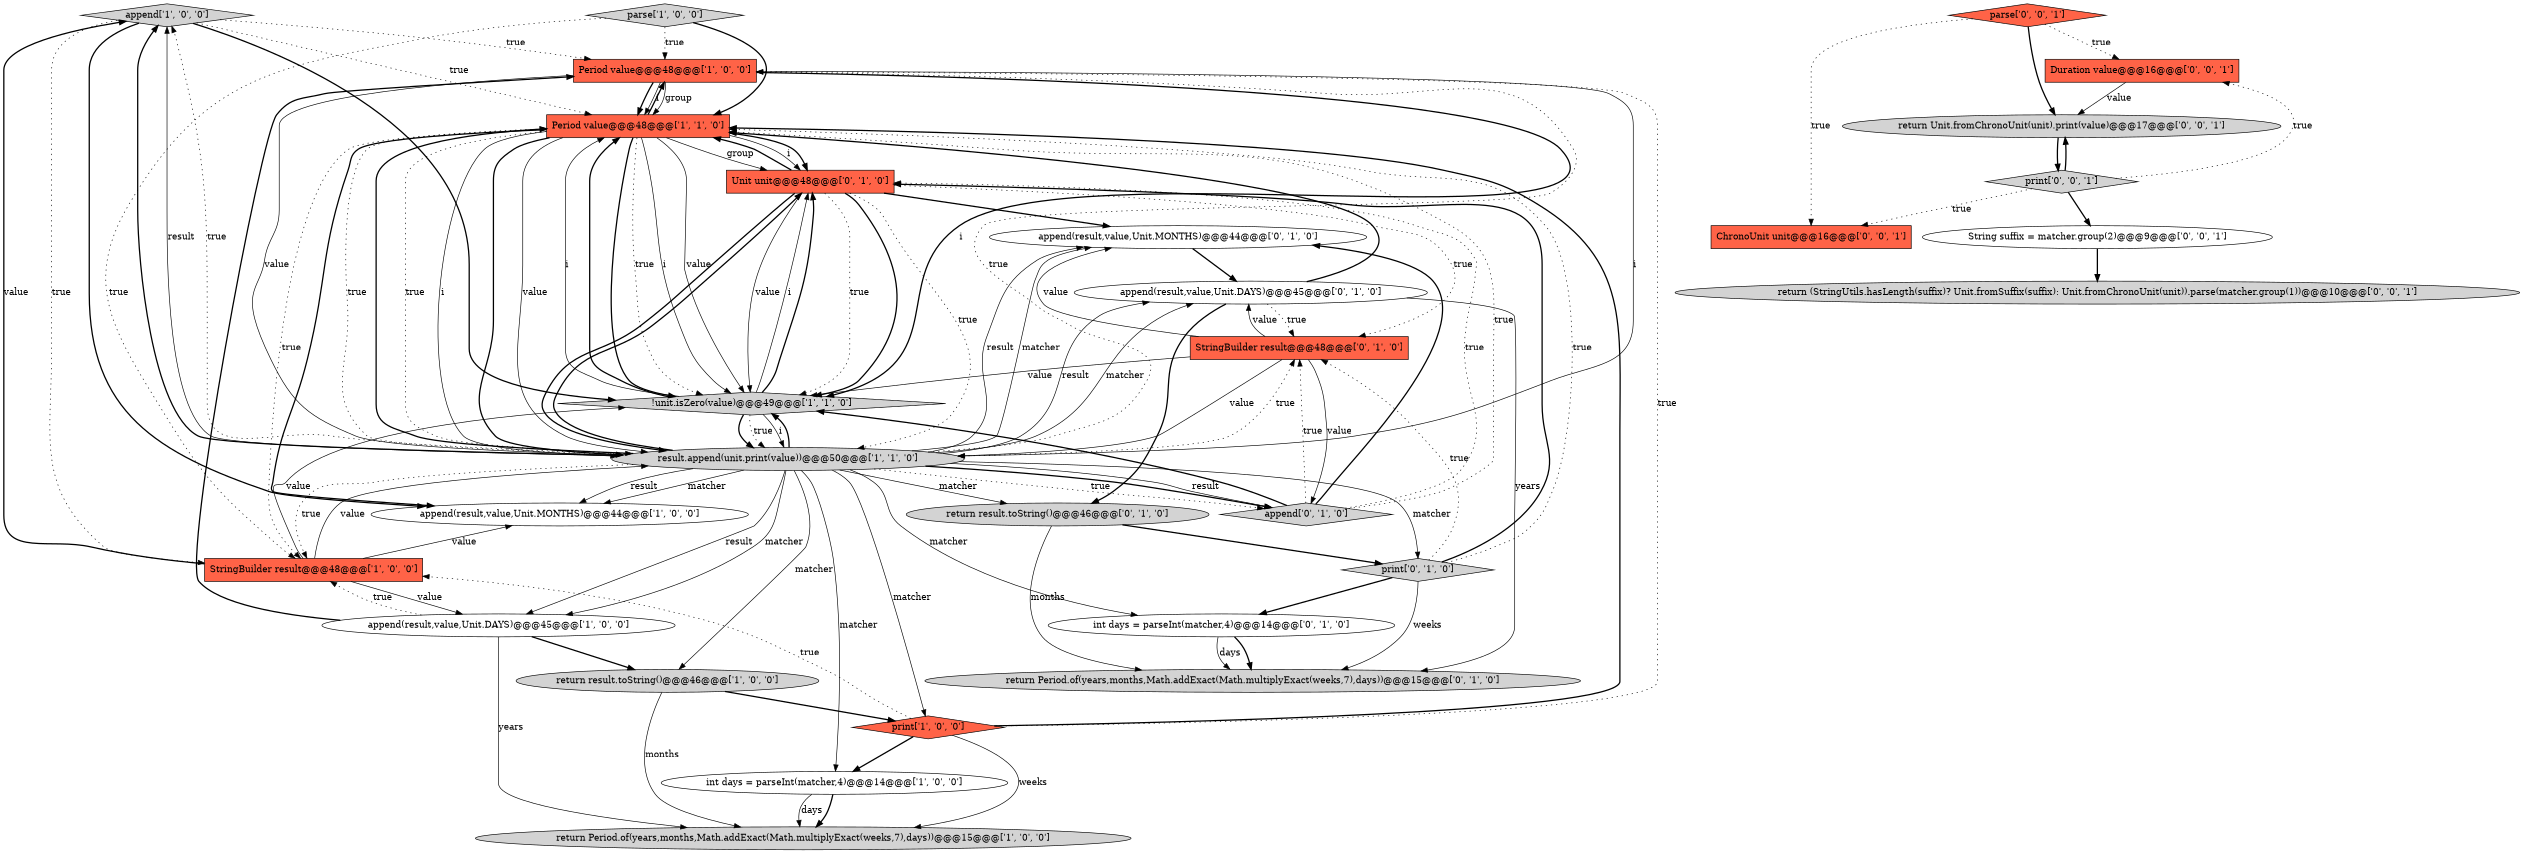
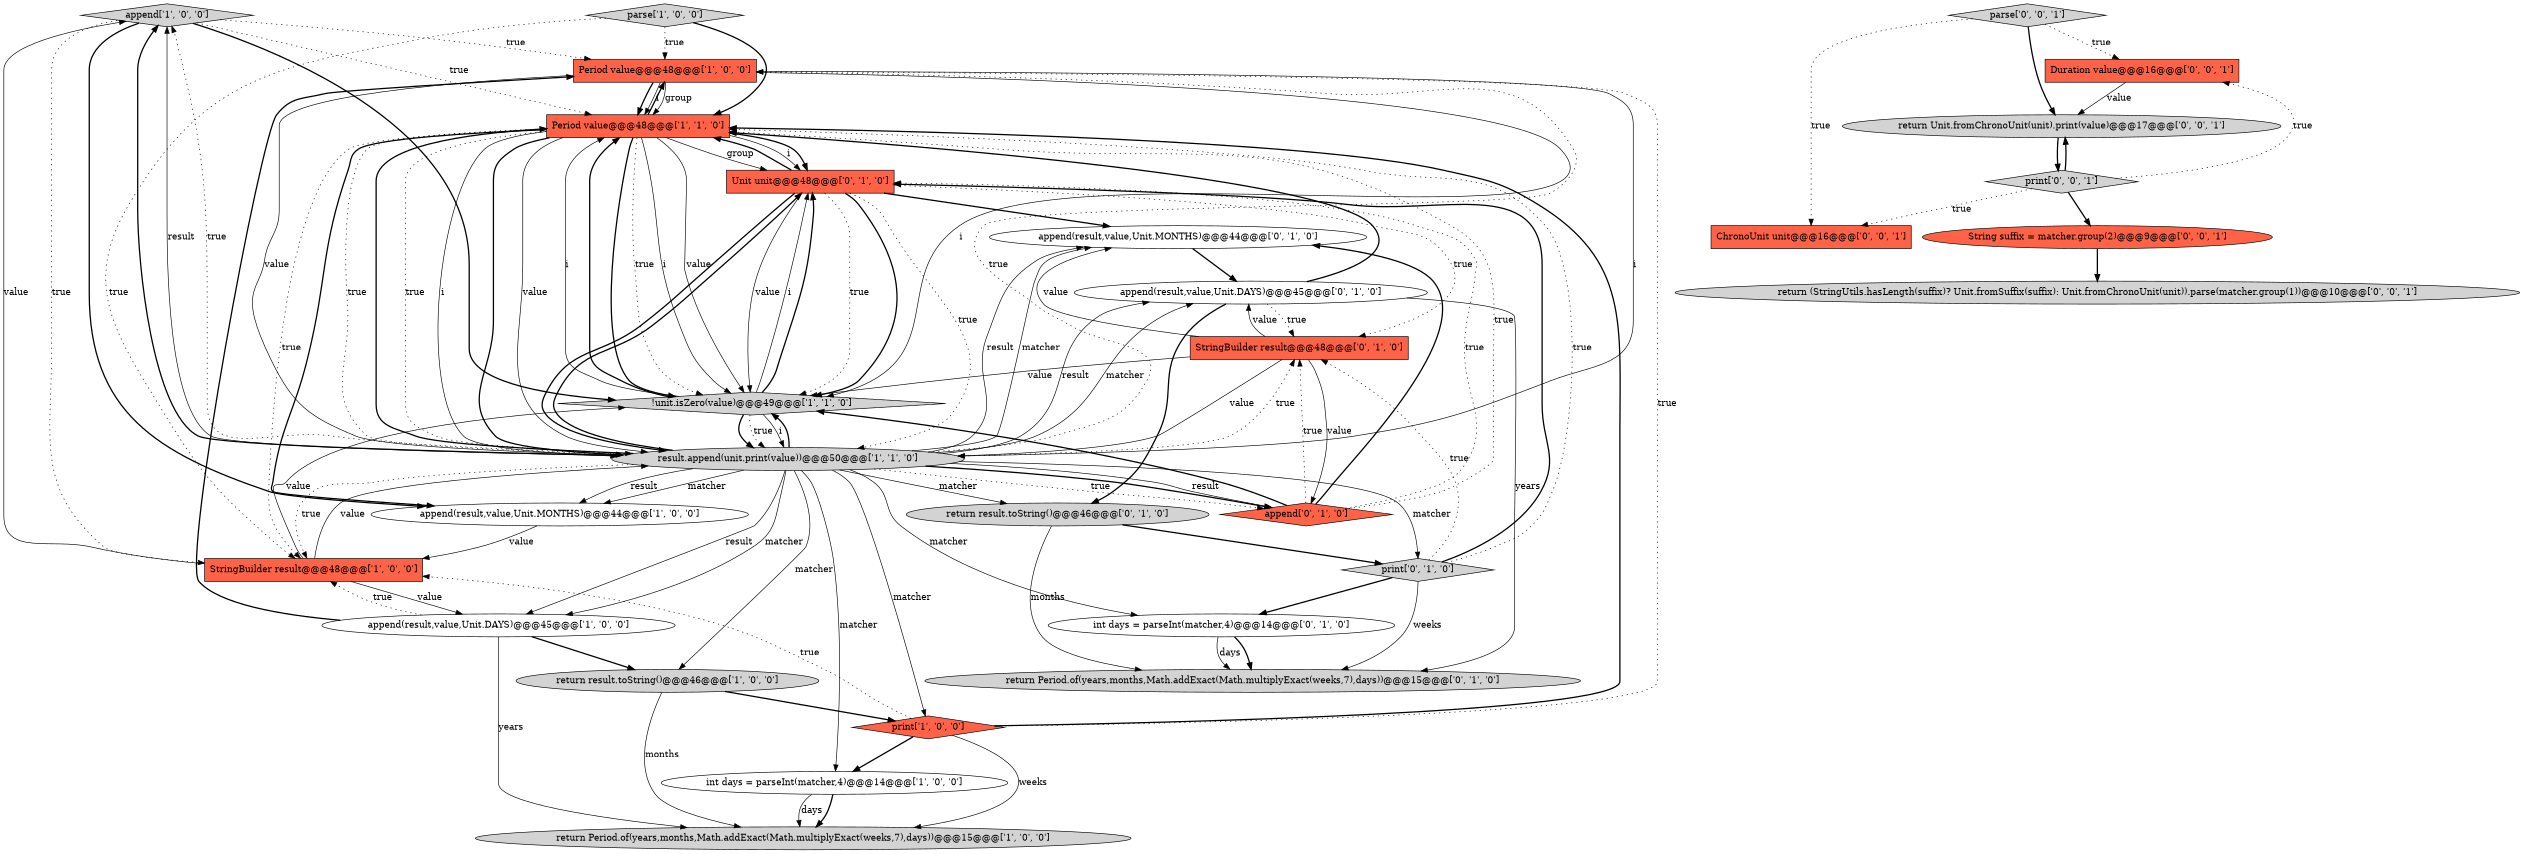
node "parse['0', '0', '1']": fillcolor tomato -> lightgray
edge "Period value@@@48@@@['1', '0', '0']" -> "!unit.isZero(value)@@@49@@@['1', '1', '0']": style bold -> solid
node "String suffix = matcher.group(2)@@@9@@@['0', '0', '1']": fillcolor white -> tomato
edge "StringBuilder result@@@48@@@['1', '0', '0']" -> "append['1', '0', '0']": style bold -> solid
node "append['0', '1', '0']": fillcolor lightgray -> tomato
edge "StringBuilder result@@@48@@@['1', '0', '0']" -> "append(result,value,Unit.MONTHS)@@@44@@@['1', '0', '0']": reversed
